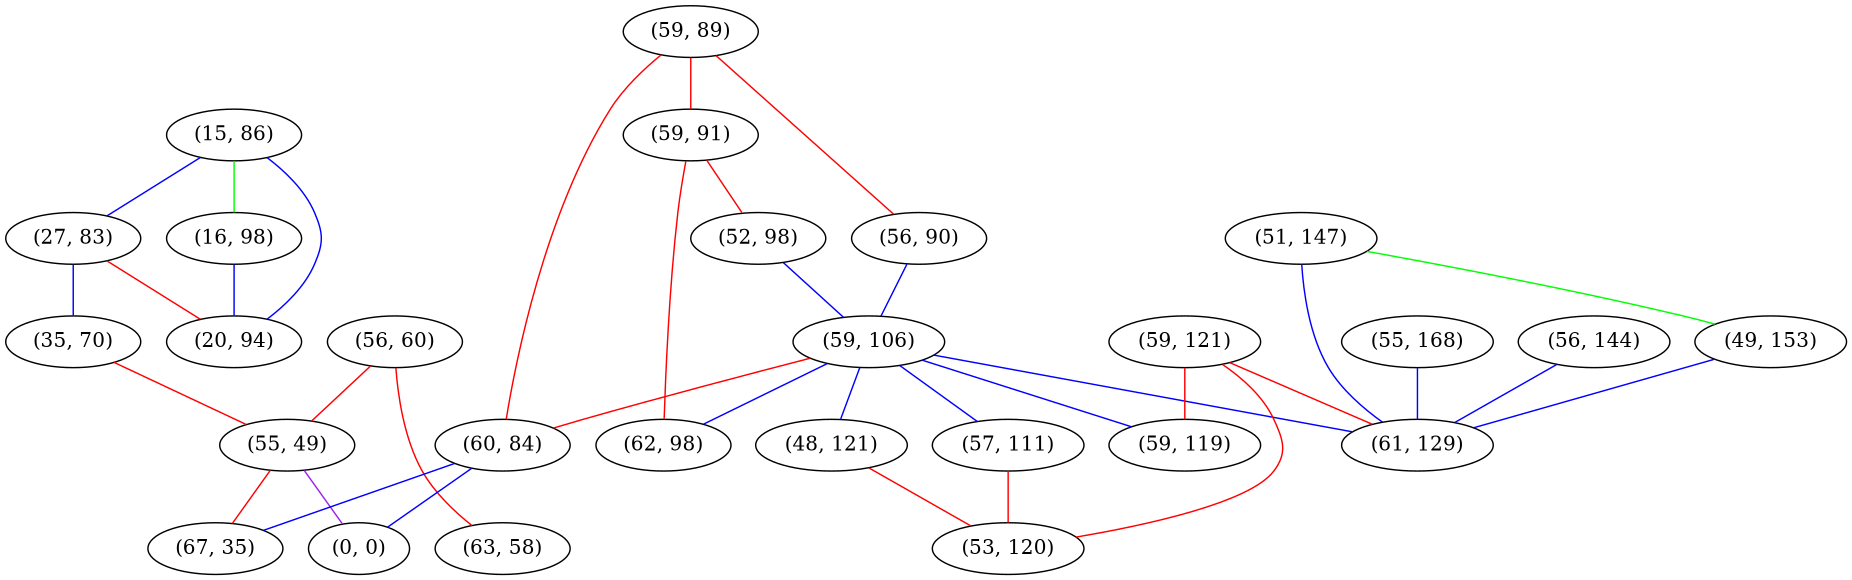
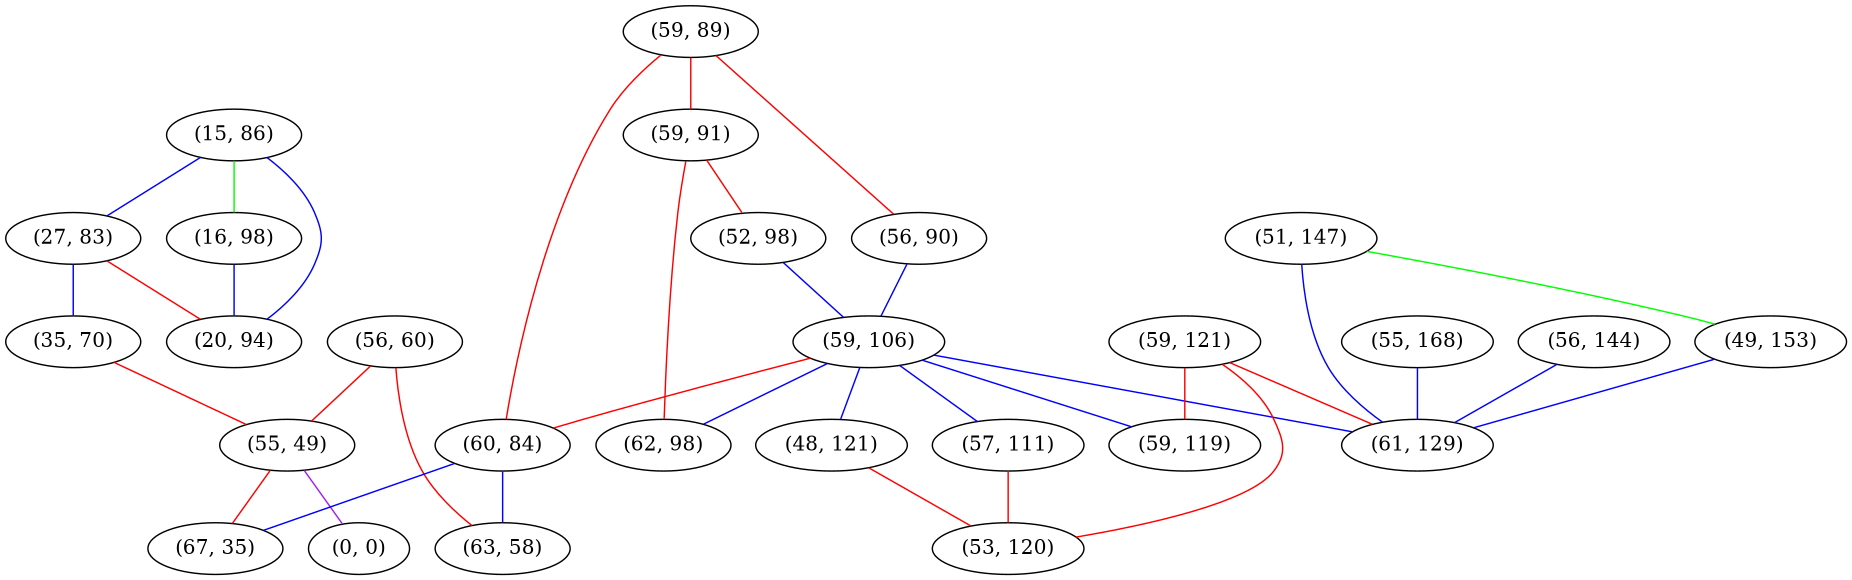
edge "(60, 84)" -- "(0, 0)": now "(60, 84)" -- "(63, 58)"
